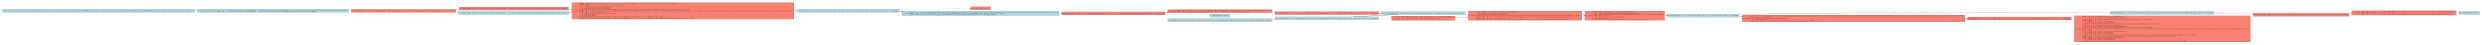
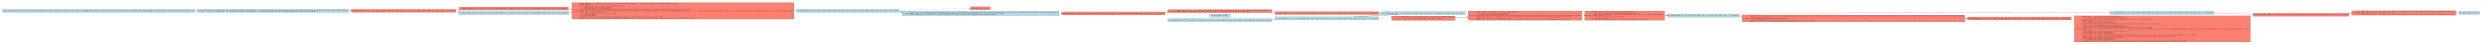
edge "15: 0x0030" -> "17: 0x0033": color deeppink -> black
